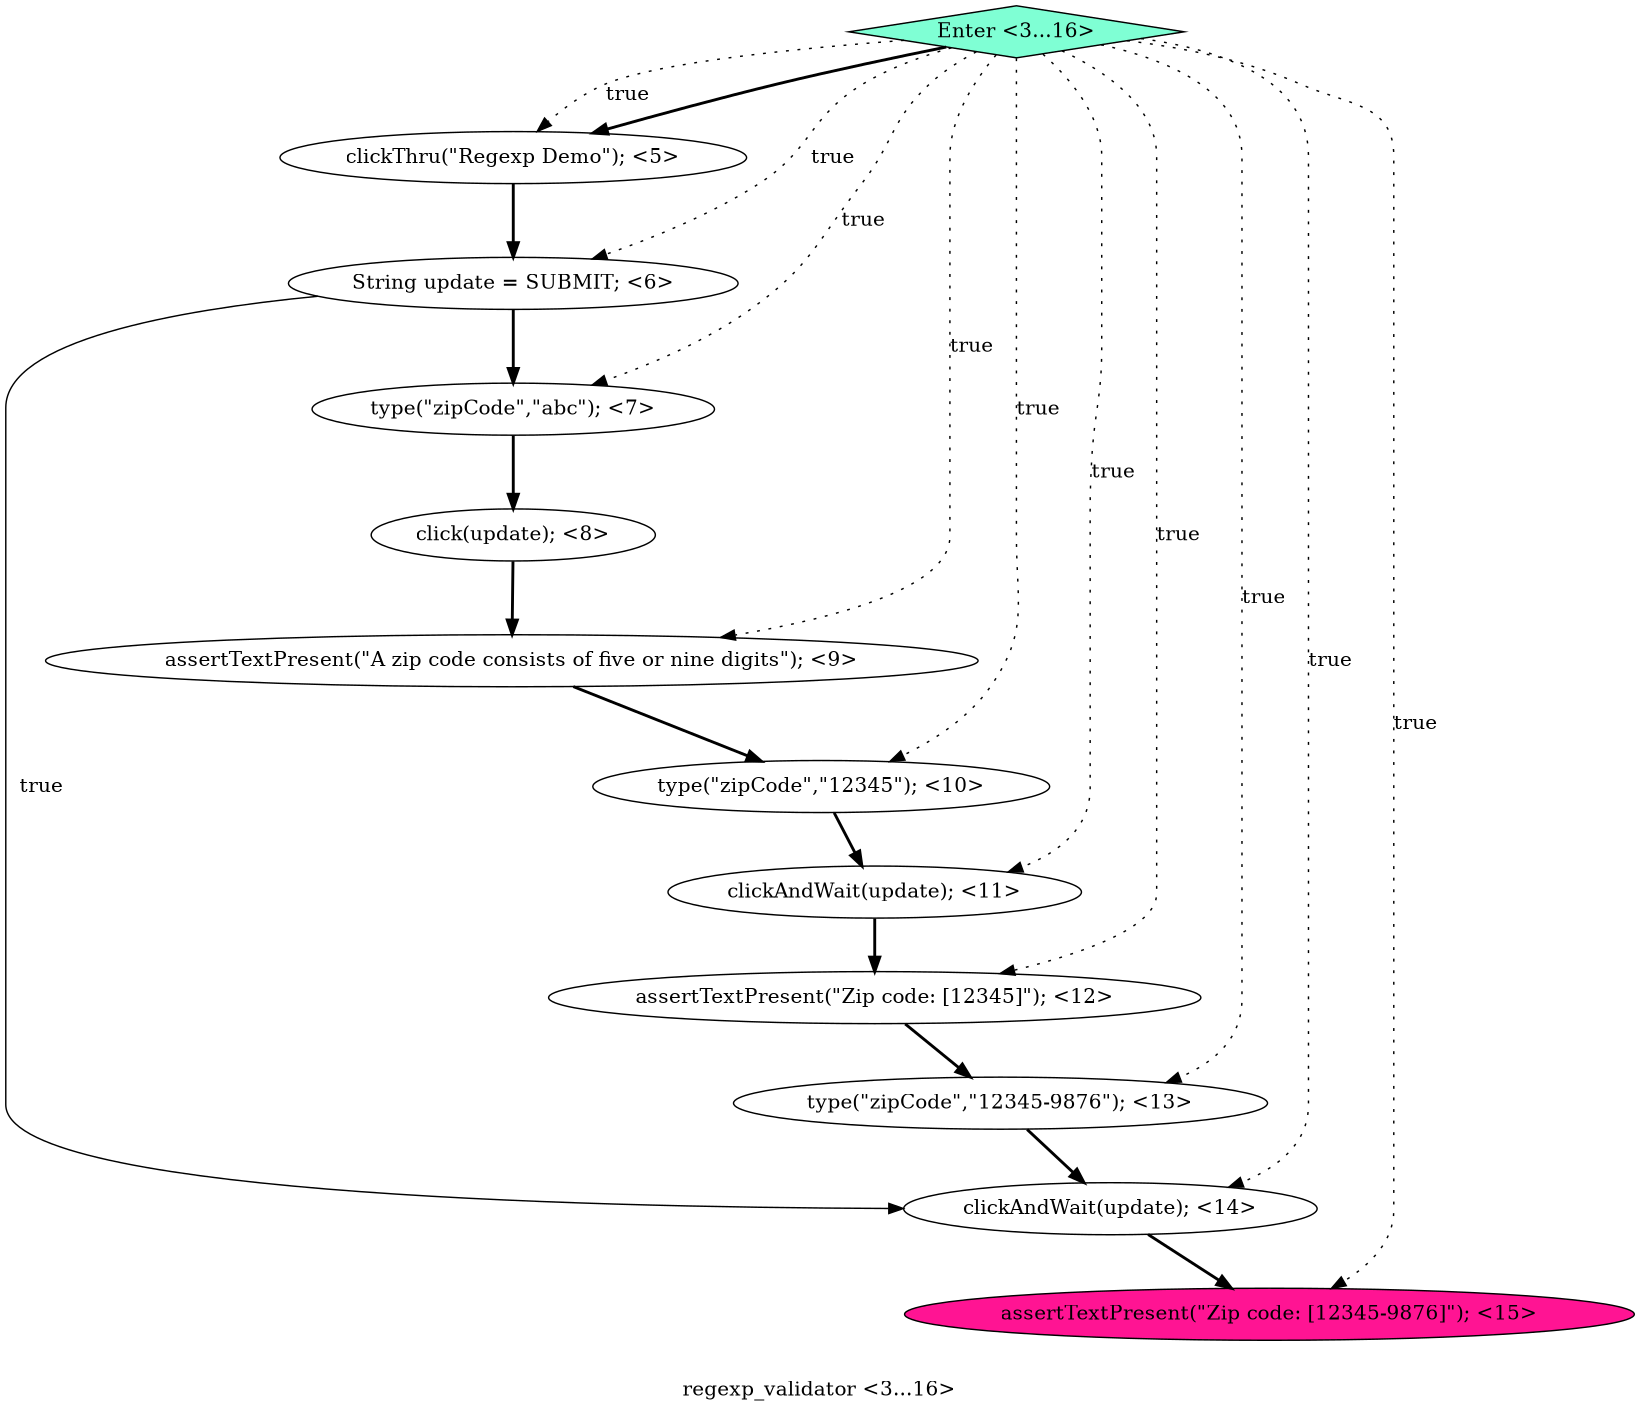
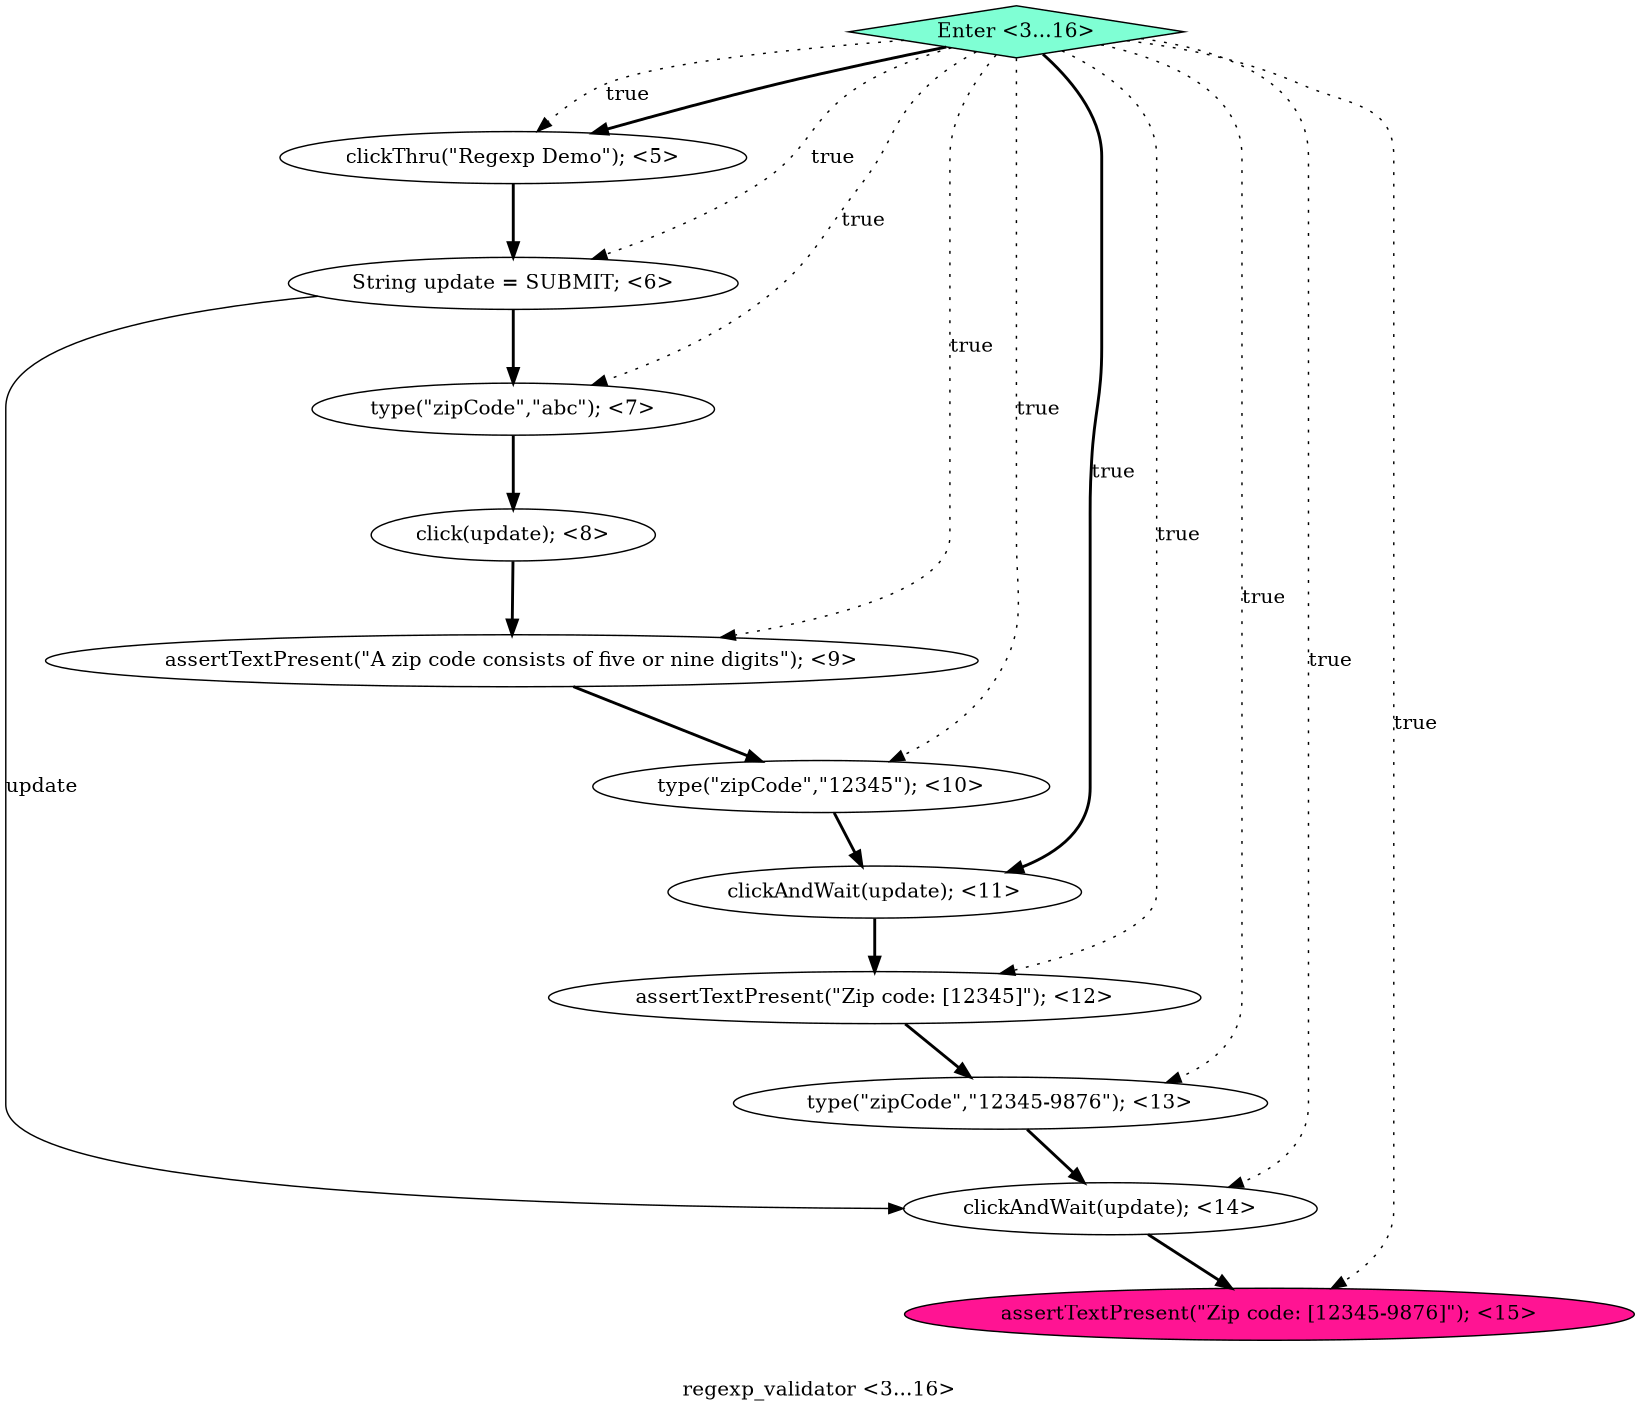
edge "Enter <3...16>" -> "clickAndWait(update); <11>": style dotted -> bold
edge "String update = SUBMIT; <6>" -> "clickAndWait(update); <14>": label "true" -> "update"
